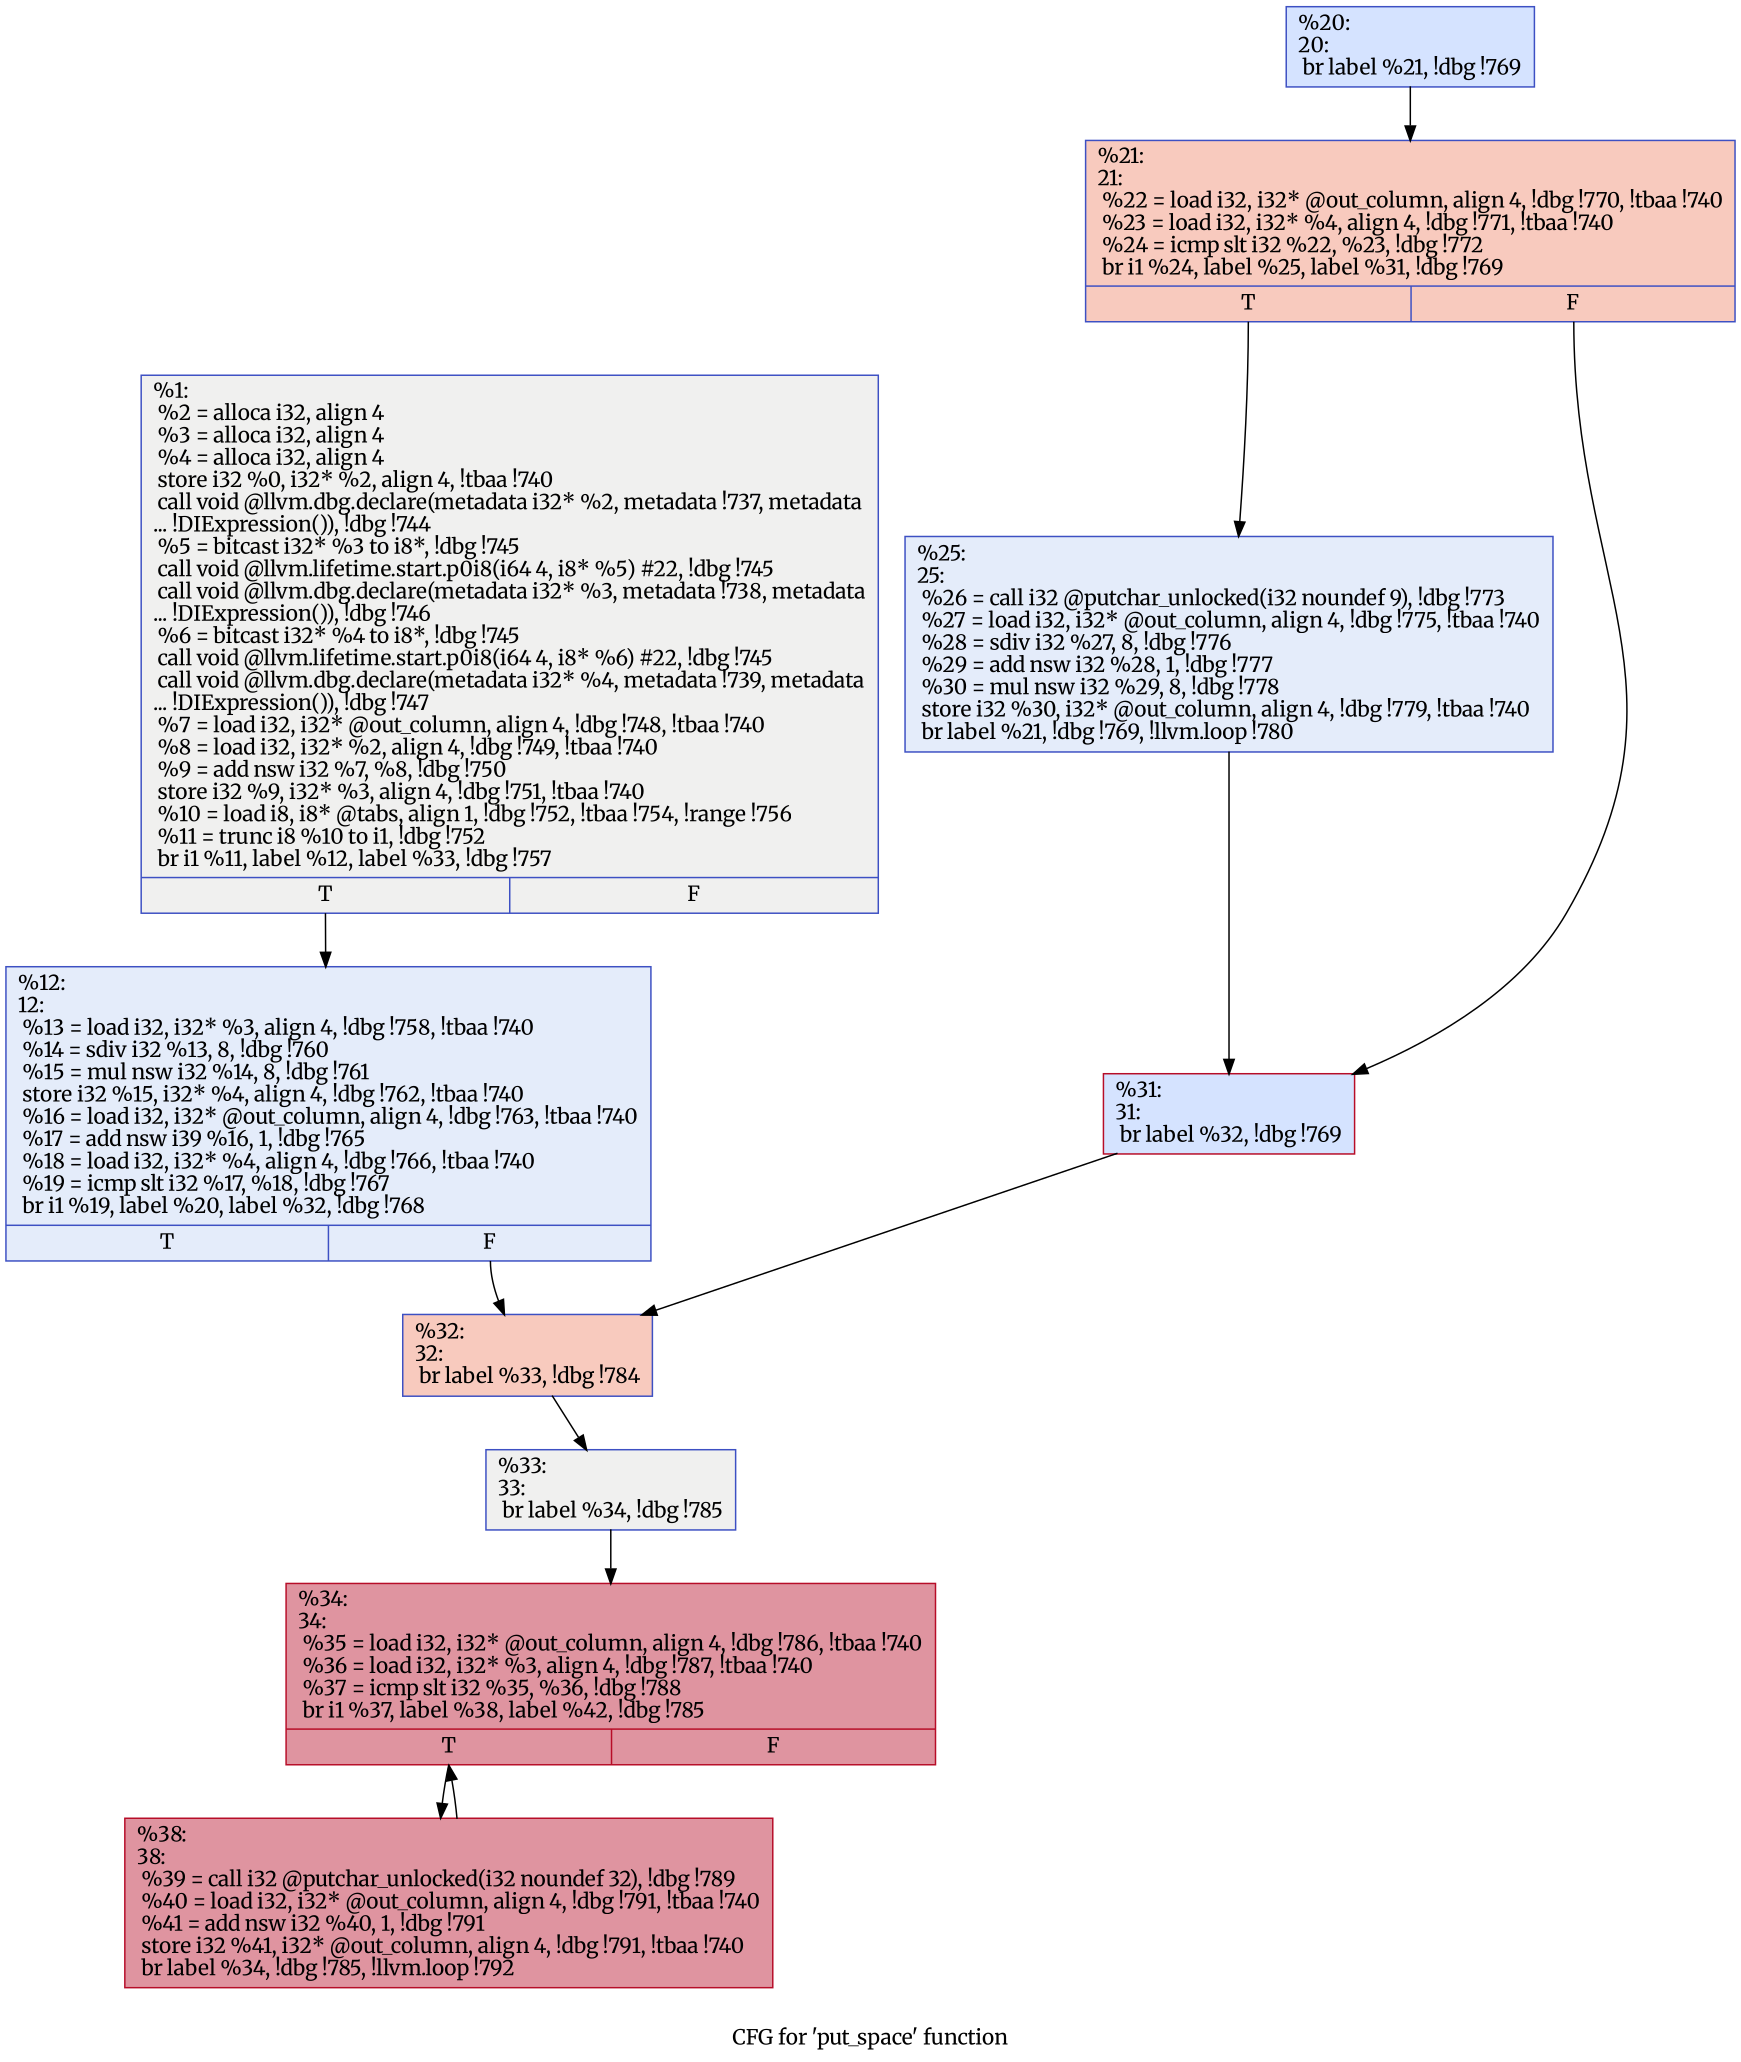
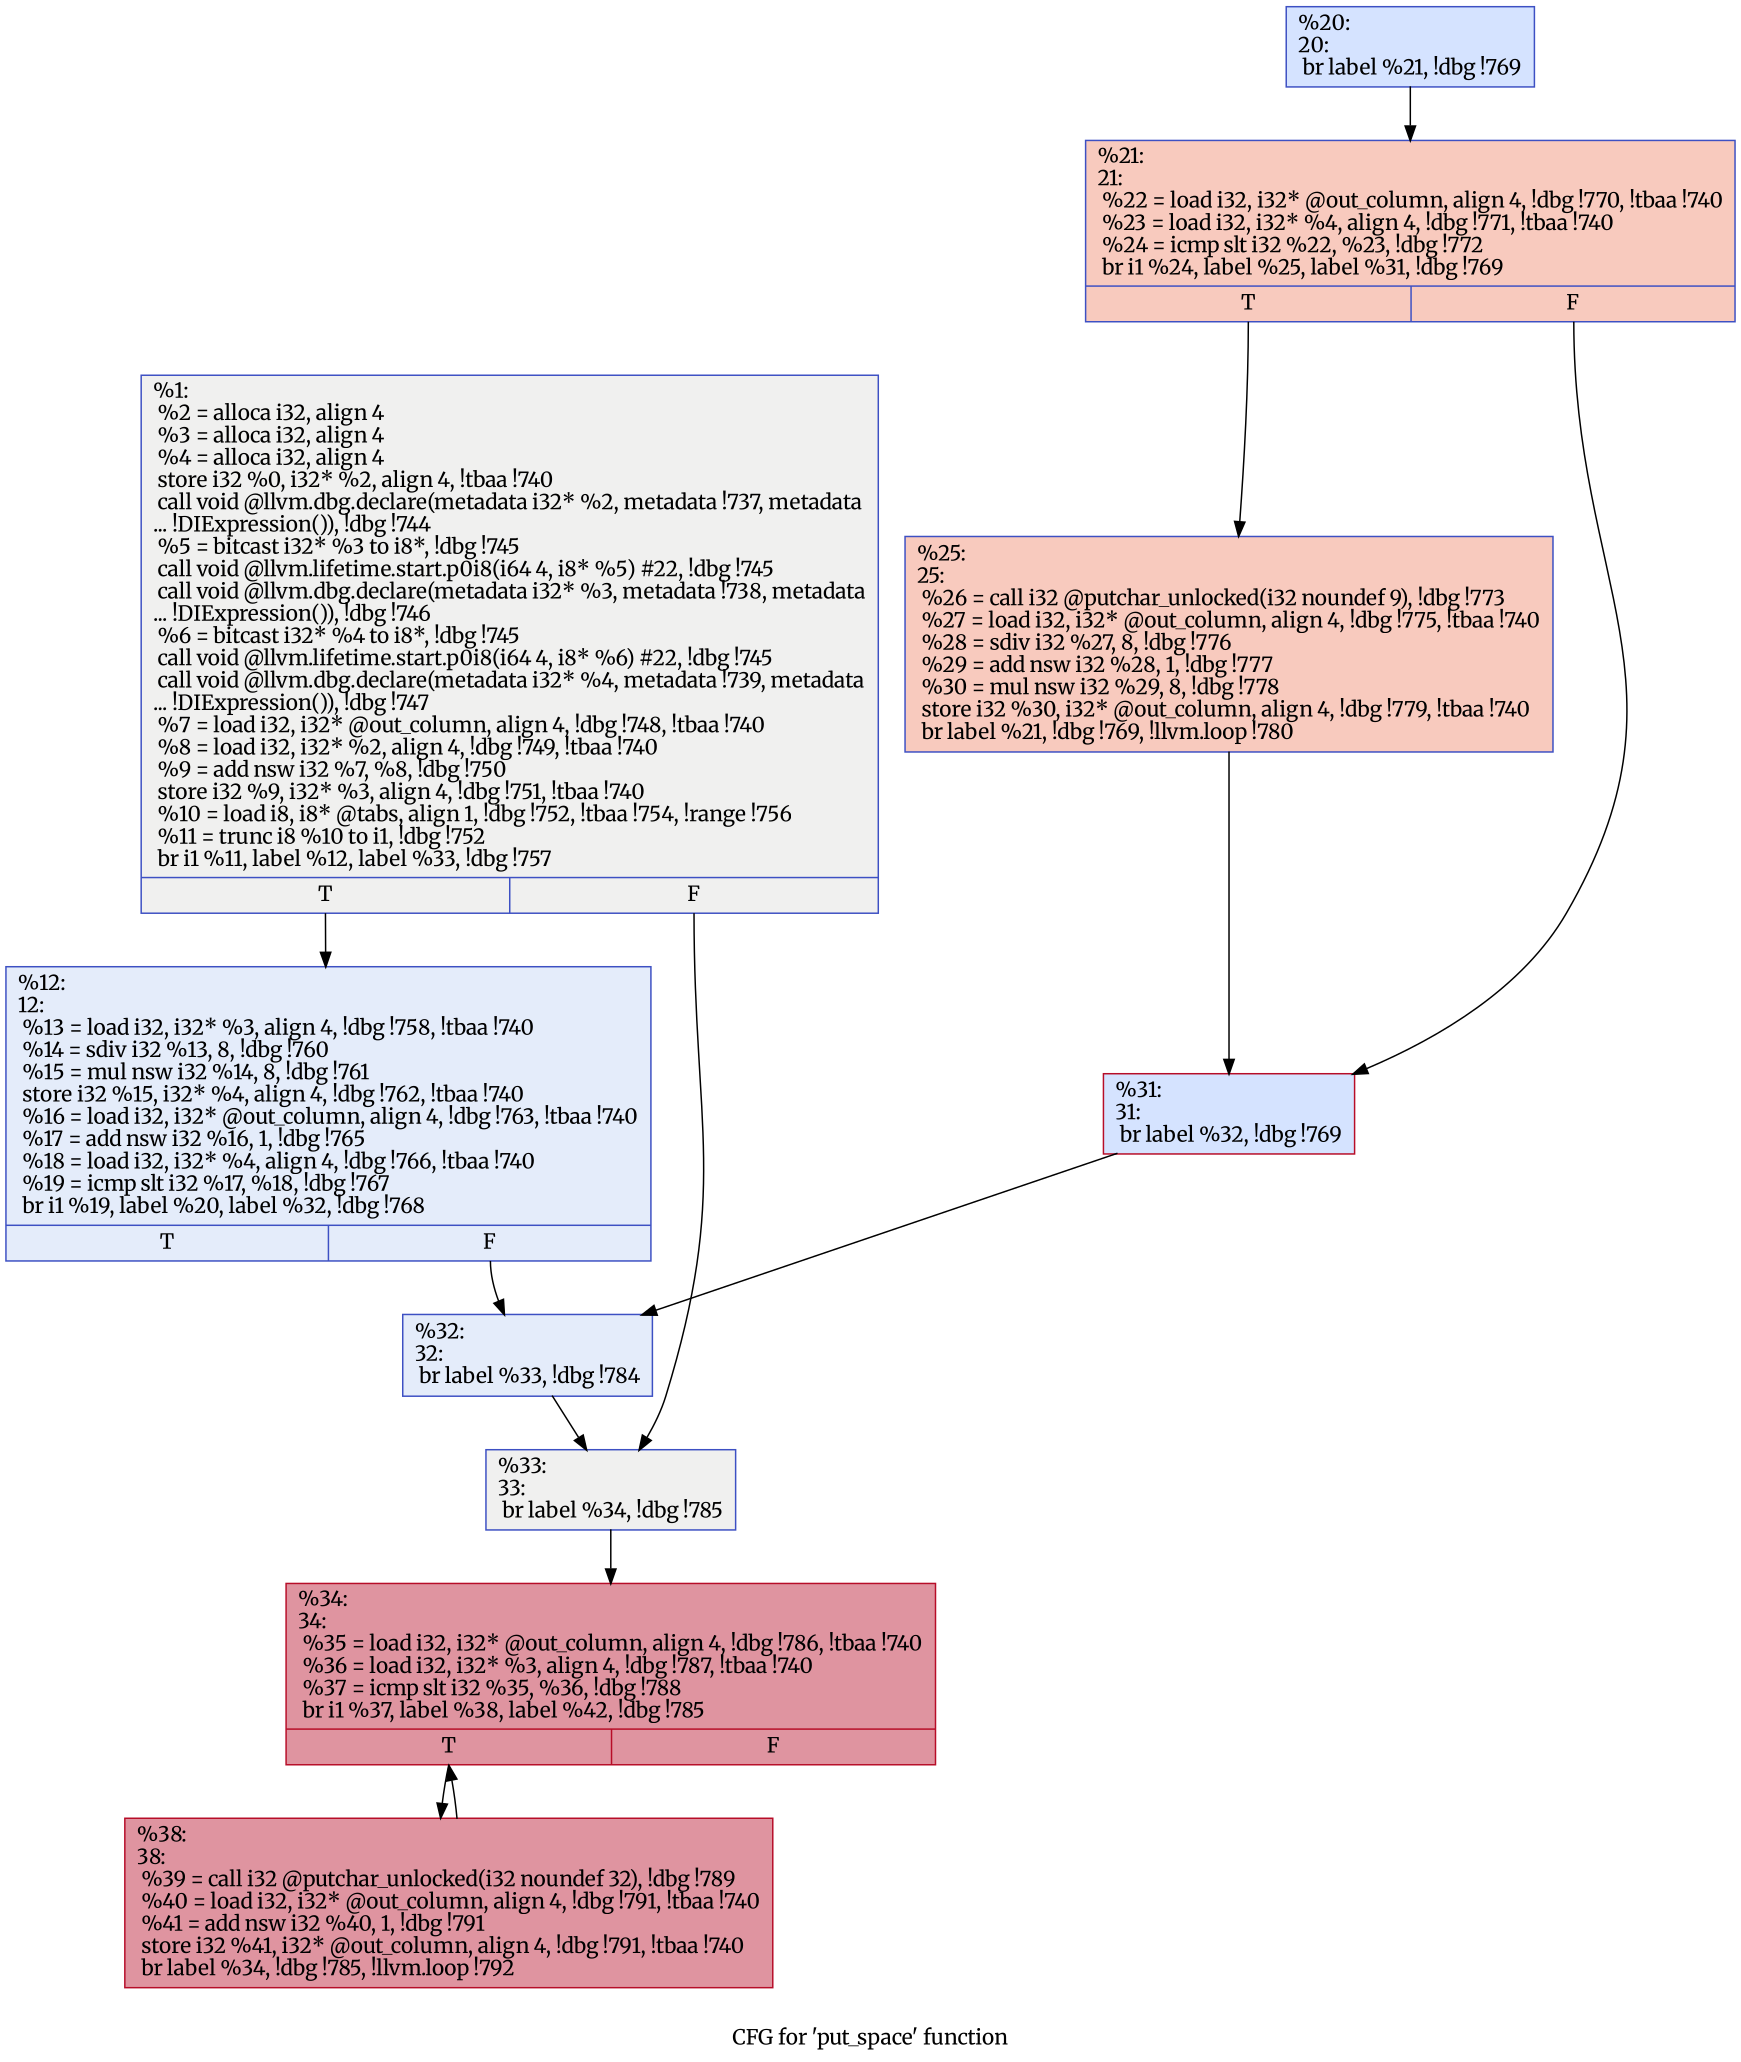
node "%25:": fillcolor #c1d4f470 -> #ef886b70
node "%12:": text "%17 = add nsw i39 %16, 1, !dbg !765" -> "%17 = add nsw i32 %16, 1, !dbg !765"
edge "%1:" -> "%33:": added
node "%32:": fillcolor #ef886b70 -> #c1d4f470
